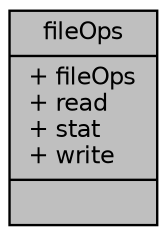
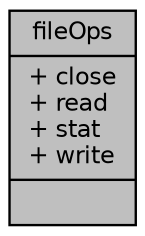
node "fileOps": text "+ fileOps" -> "+ close"
